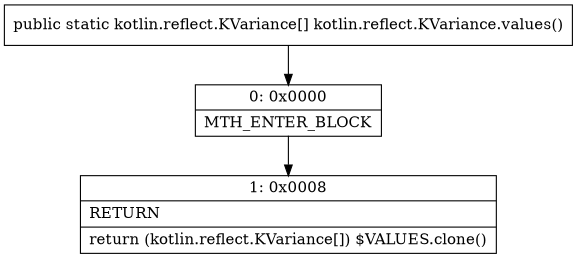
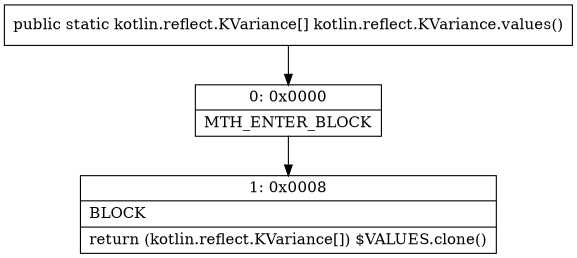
node "1: 0x0008": text "RETURN" -> "BLOCK"
